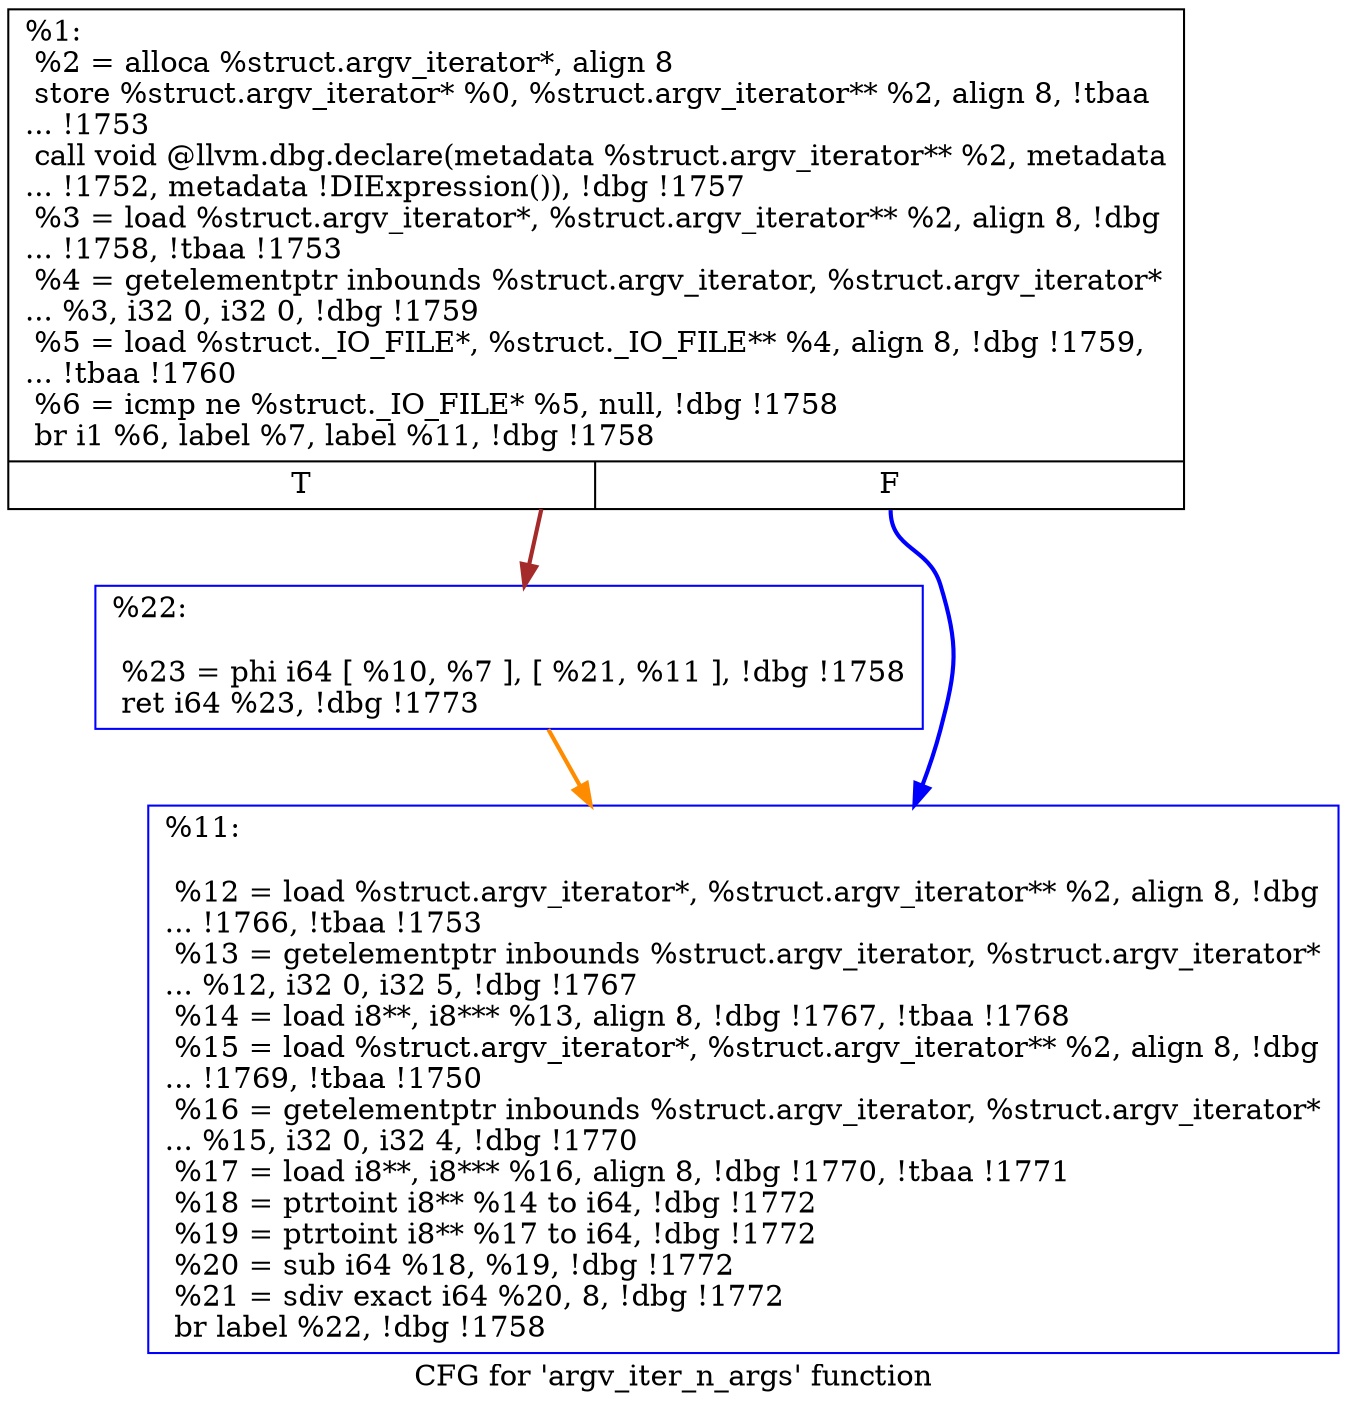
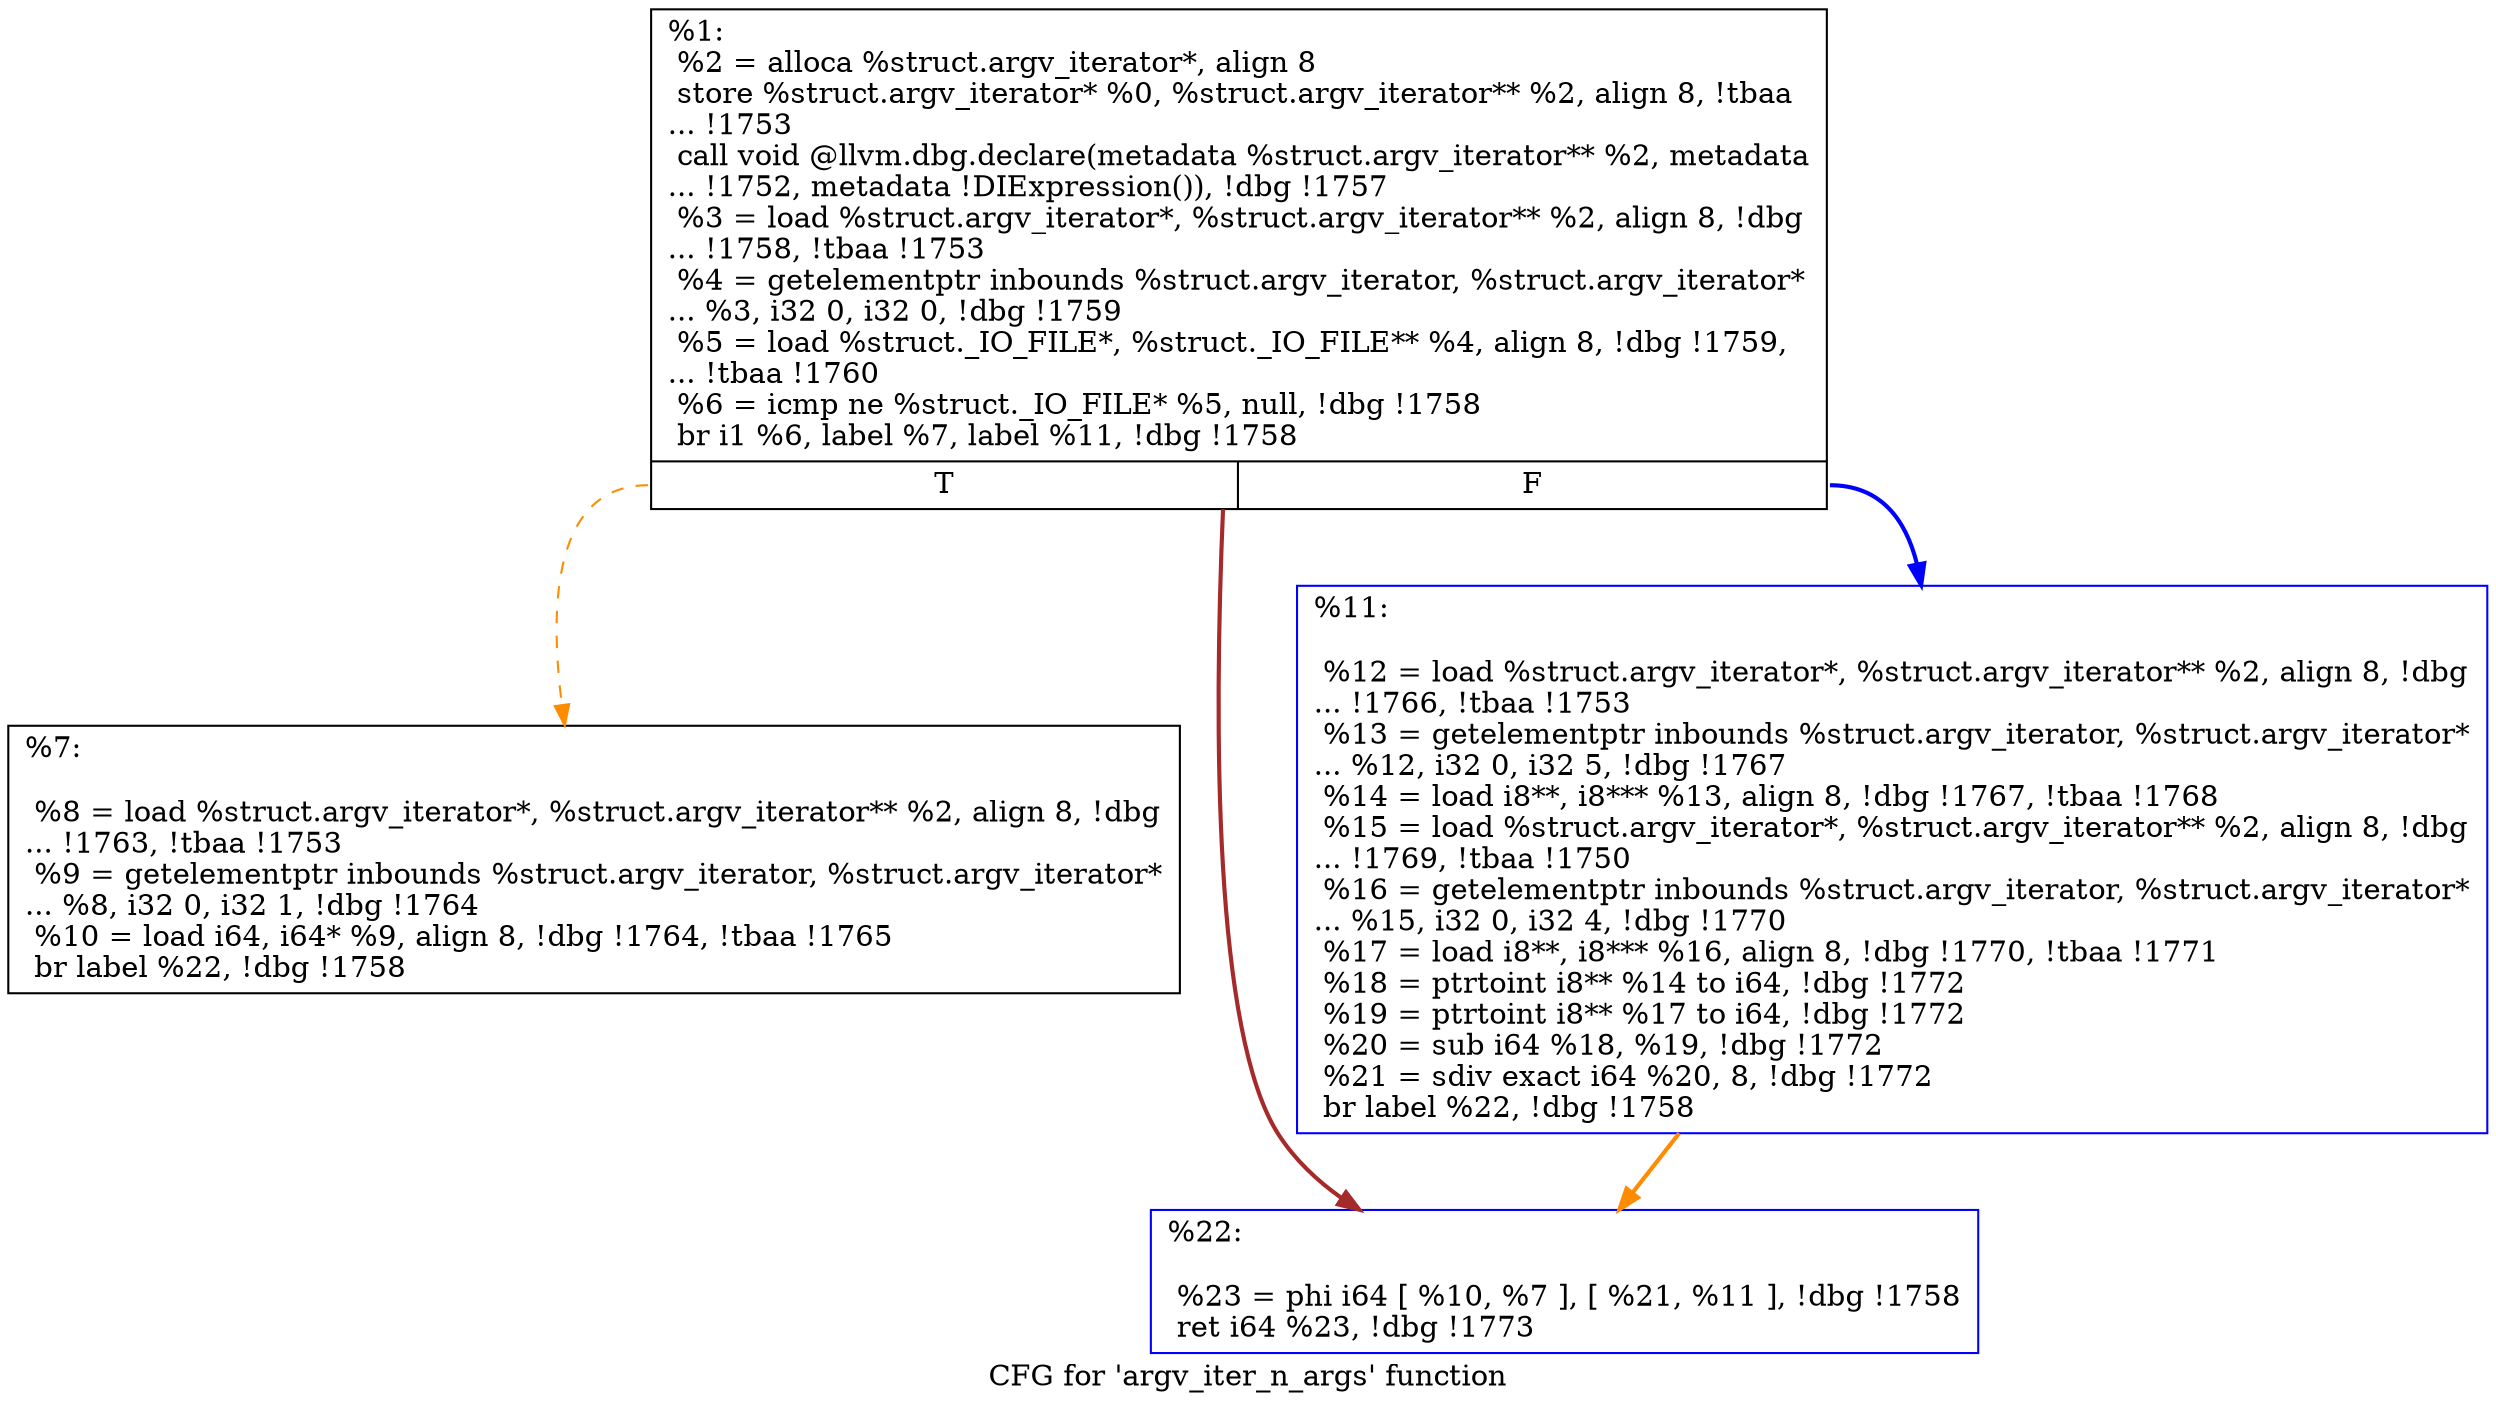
edge "%22:" -> "%11:": reversed
node "%7:": added
